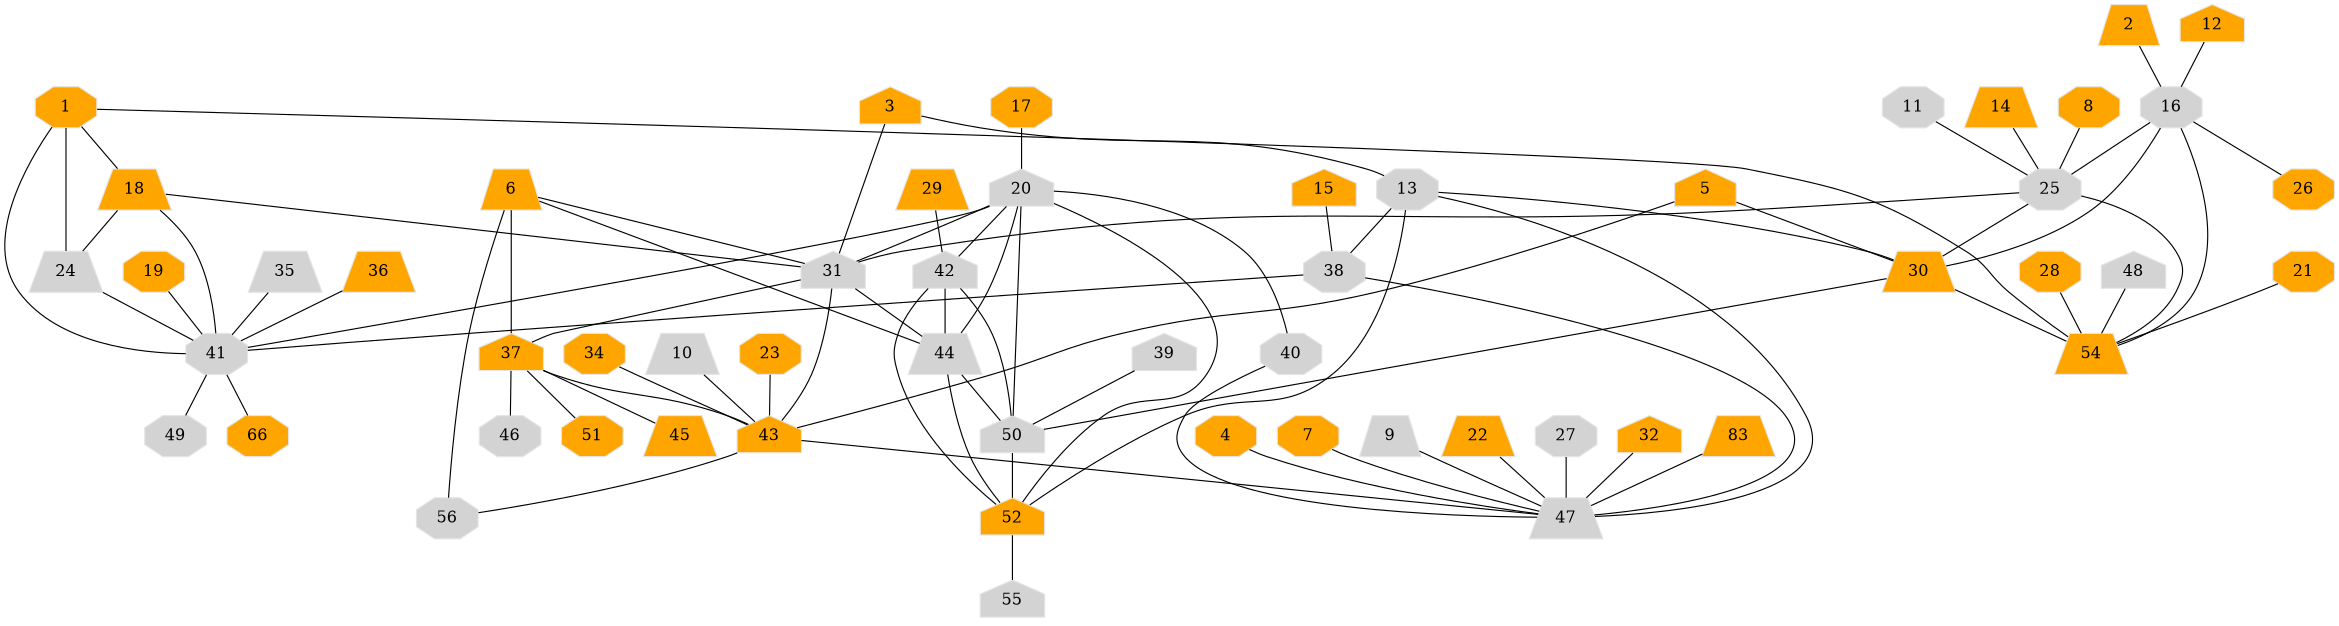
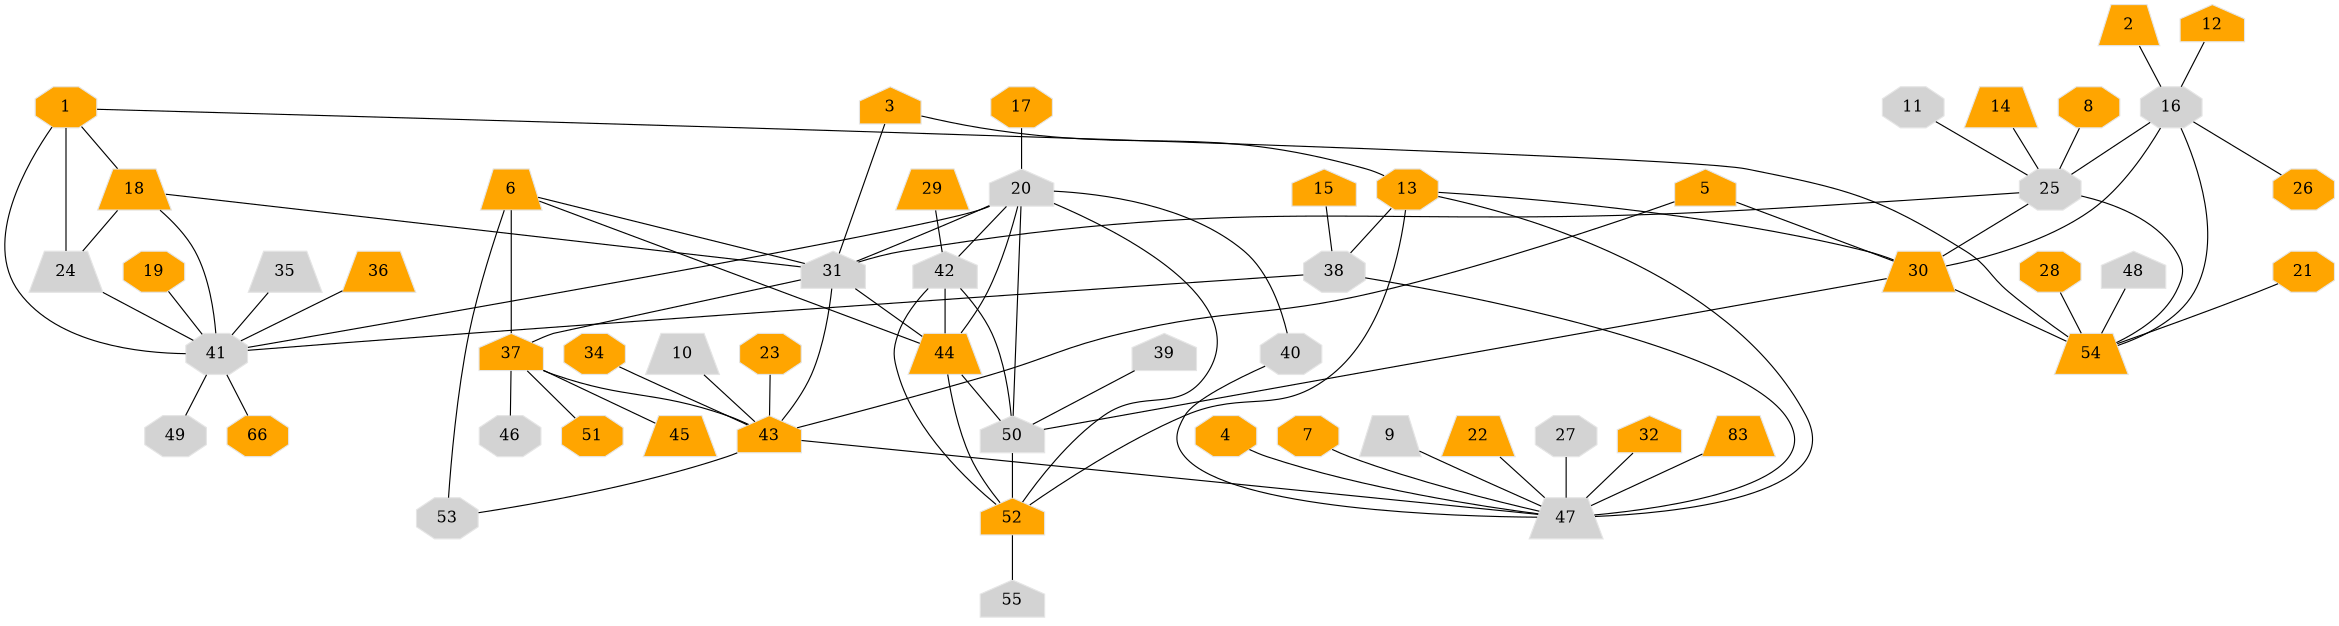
node "13": fillcolor lightgrey -> orange
node "44": fillcolor lightgrey -> orange
node "56": label "56" -> "53"
